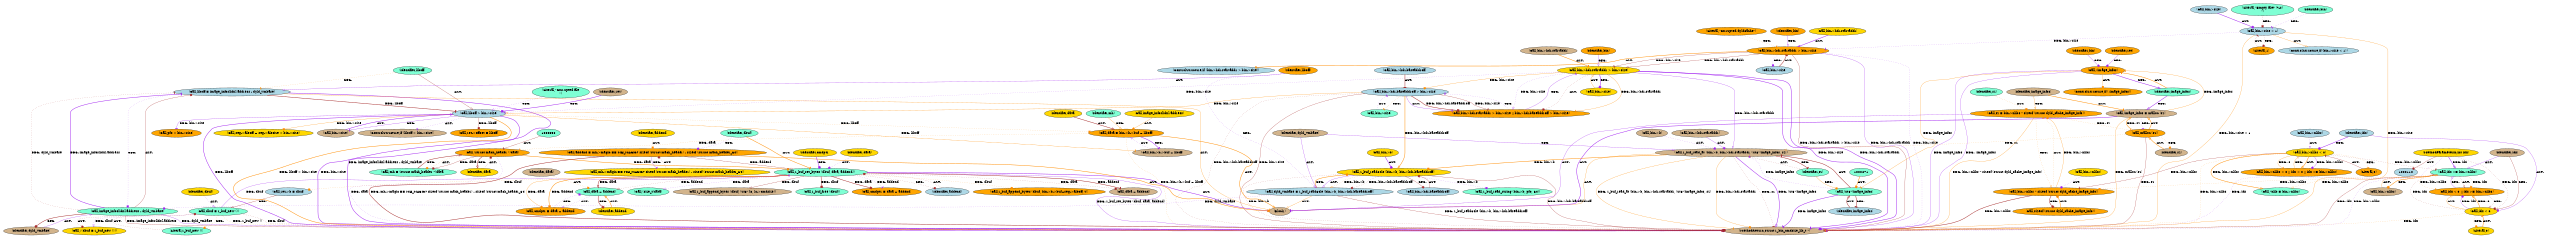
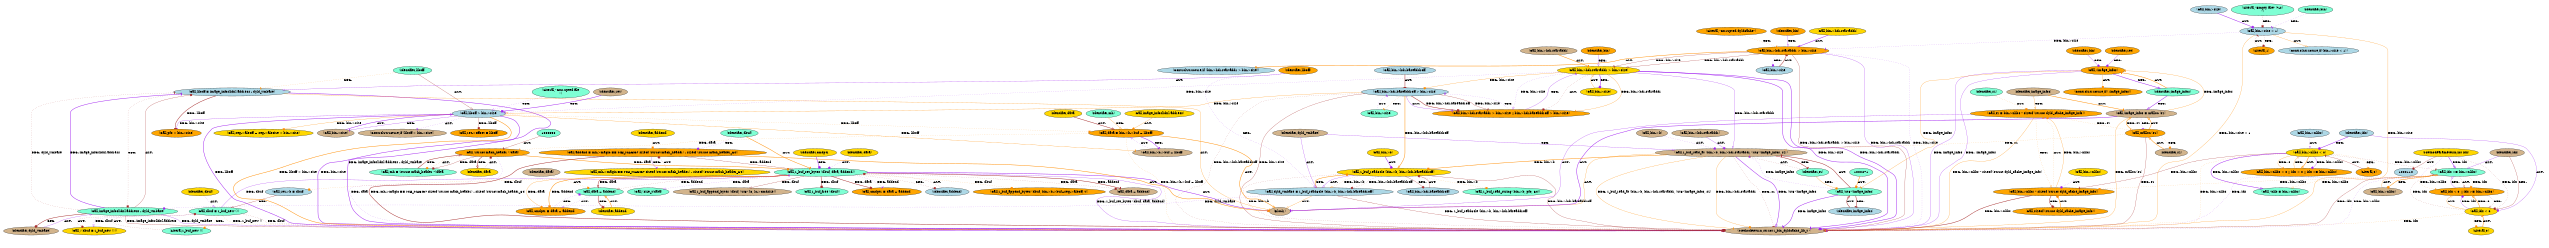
edge "(Call,liboff = image_infos[idx].address - dyld_vmbase)" -> "(Call,liboff > bin->size)": now "(Call,liboff = image_infos[idx].address - dyld_vmbase)" -> "(Call,pfo > bin->size)"
edge "(Call,liboff = image_infos[idx].address - dyld_vmbase)" -> "(Call,image_infos[idx].address - dyld_vmbase)": color purple -> brown
edge "(Call,bin->nlibs < 0)" -> "(Call,*nlib = bin->nlibs)": color darkorange -> purple
edge "(Call,r_buf_read64le (bin->b, bin->hdr.baseaddroff))" -> "(Call,r_buf_read_string (bin->b, pfo, 64))": color purple -> darkorange
node "(MethodReturn,struct r_bin_cmdsize_lib_t *)": label "(MethodReturn,struct r_bin_cmdsize_lib_t *)" -> "(MethodReturn,struct r_bin_dyldcache_lib_t *)"
